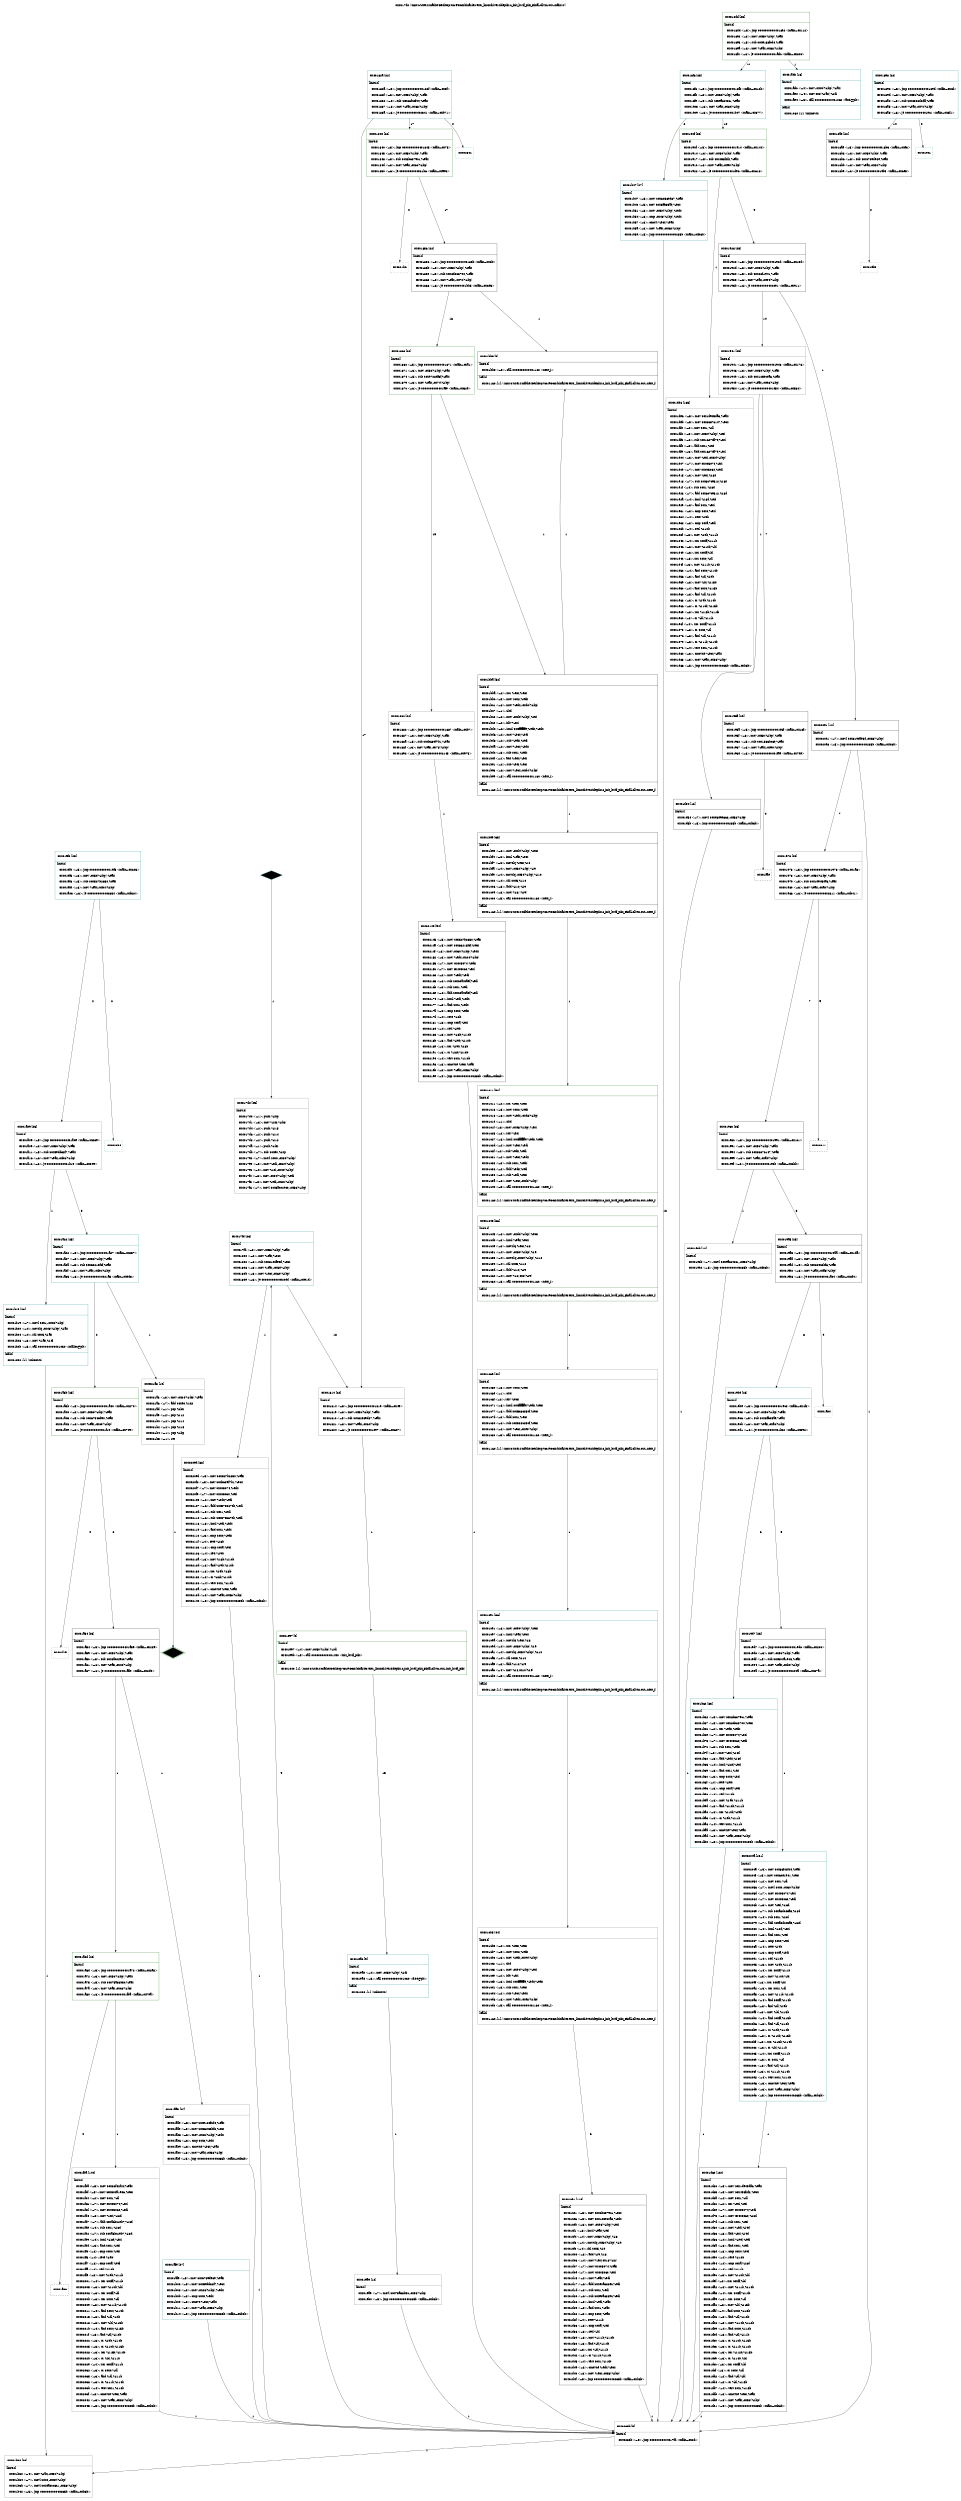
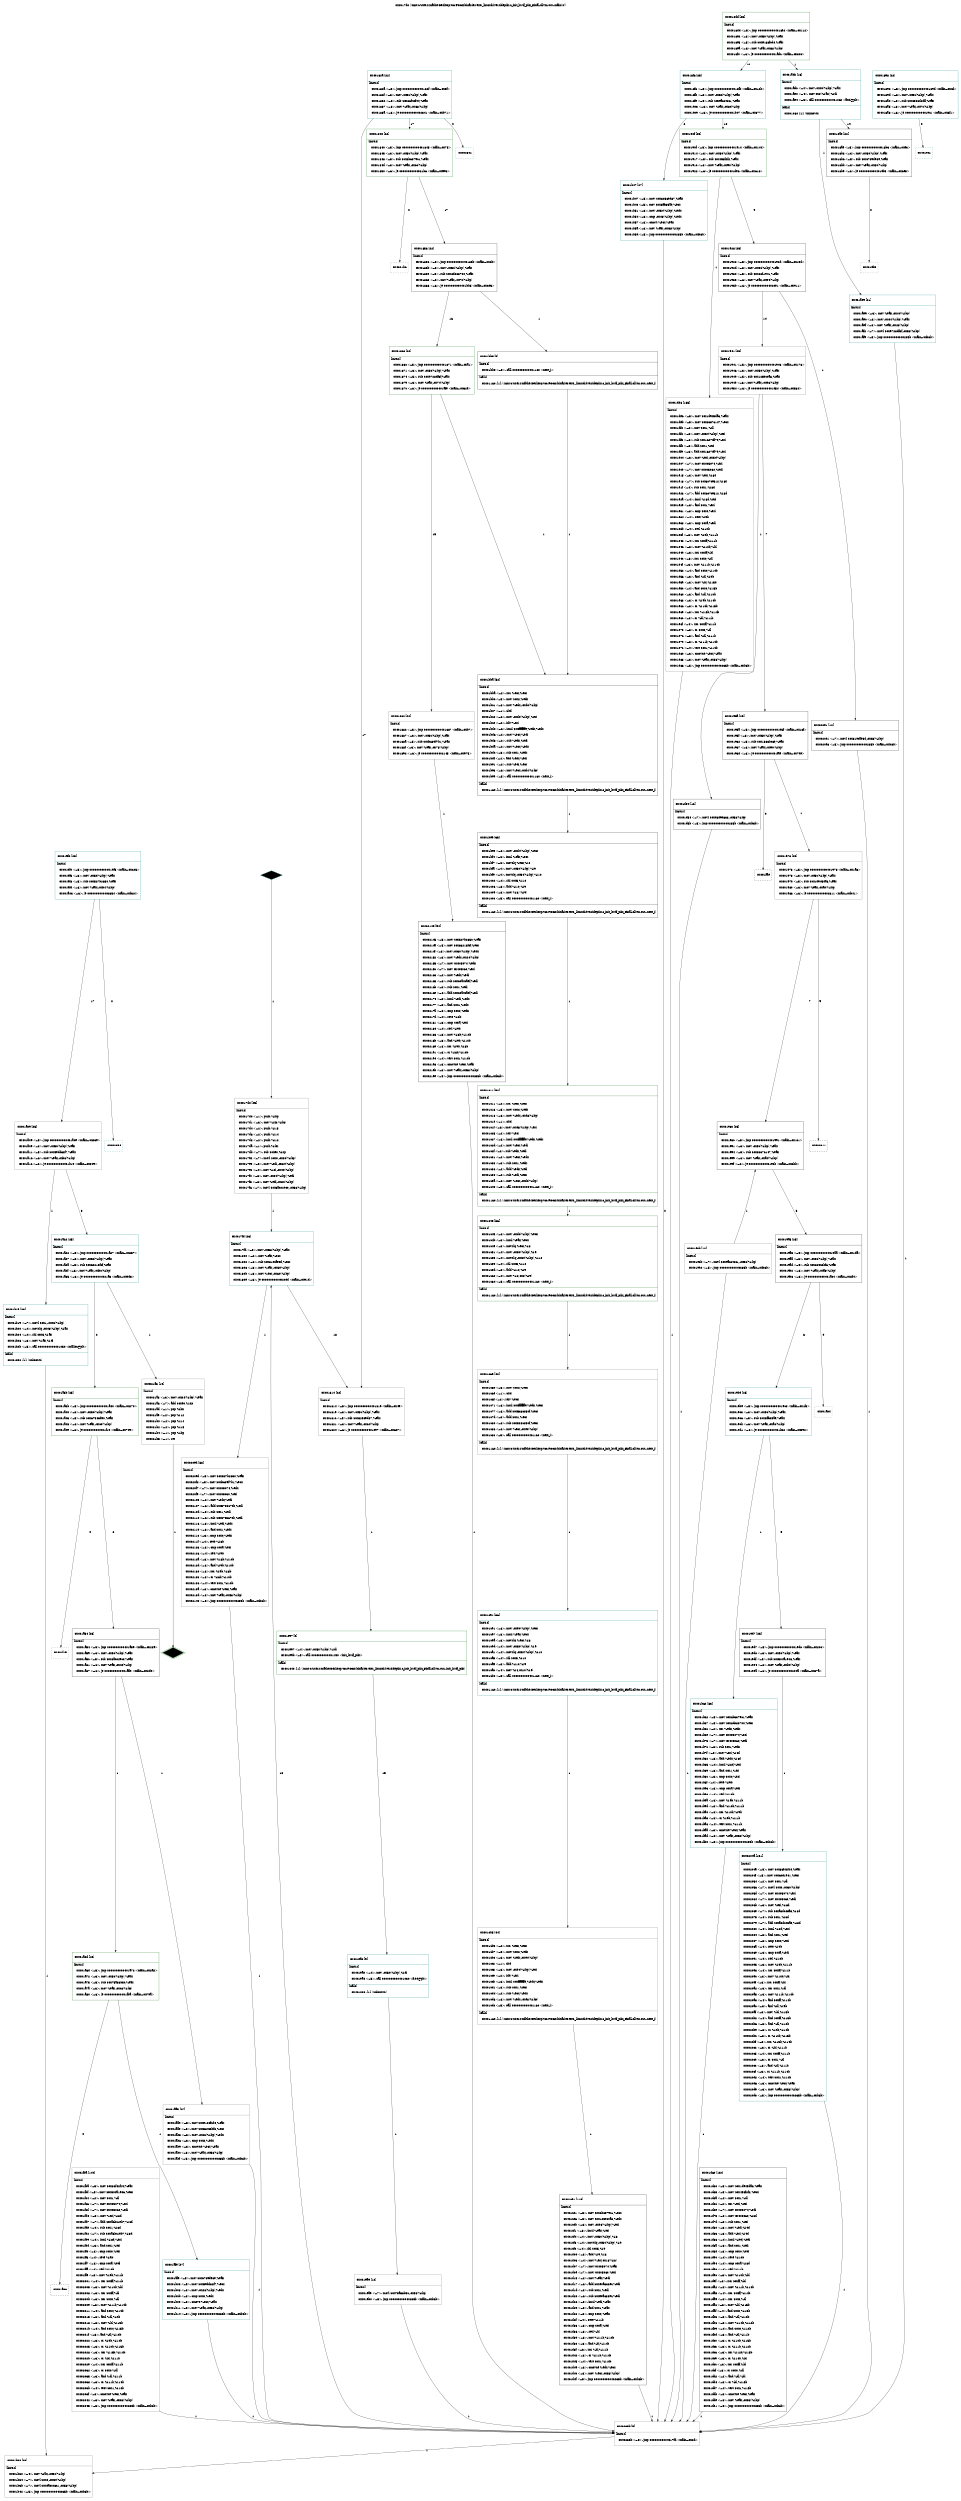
edge "0x401898 [22]" -> "0x4018ae [22]": now "0x401adc [13]" -> "0x4018ae [22]"
node "0x401ae9 [21]": added
edge "0x401bba [52]" -> "0x401bb5 [5]": reversed
edge "0x4020e1 [12]" -> "0x401973 [25]": now "0x40195a [25]" -> "0x401973 [25]"
edge "0x4019f0 [25]" -> "0x401a09 [25]": label " 4" -> " 17"
edge "0x40198c [25]" -> "0x401e8b [12]": reversed
edge "0x401c11 [52]" -> "0x401c45 [36]": added, label "1"
edge "0x401b47 [27]" -> "0x40235b [5]": label " 18" -> " 2"
edge "0x4017d0 [45]" -> "0x4017fd [23]": added, label "1"
edge "0x4019be [25]" -> "0x401b62 [83]": label " 6" -> " 1"
edge "0x401de6 [165]" -> "0x40235b [5]": added, label "1"
edge "0x40235b [5]" -> "0x4017fd [23]": label " 9" -> " 18"
edge "0x401a6d [25]" -> "0x401fba [144]": now "0x401a6d [25]" -> "0x401afe [27]"
edge "0x401cb5 [44]" -> "0x401ce1 [115]": label " 6" -> " 1"
edge "0x40204a [151]" -> "0x401d60 [134]": now "0x40204a [151]" -> "0x40235b [5]"
